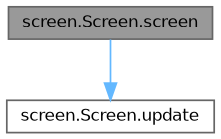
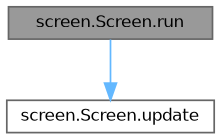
node "screen.Screen.screen": label "screen.Screen.screen" -> "screen.Screen.run"
